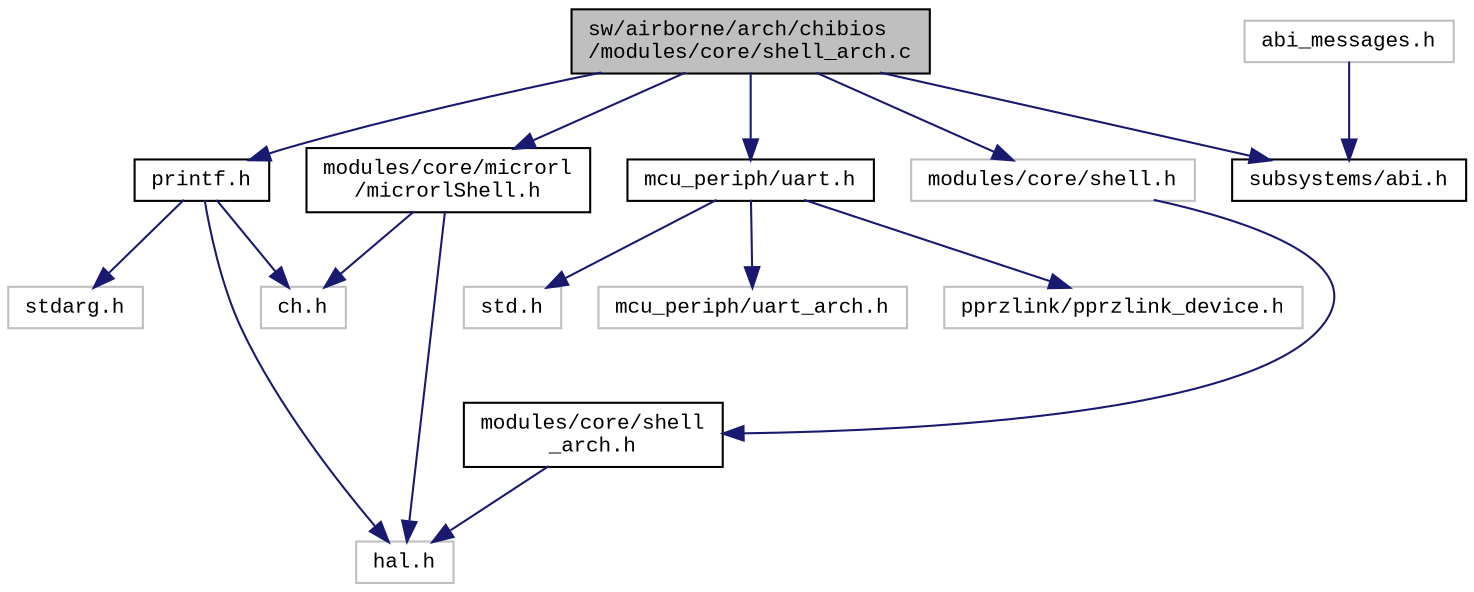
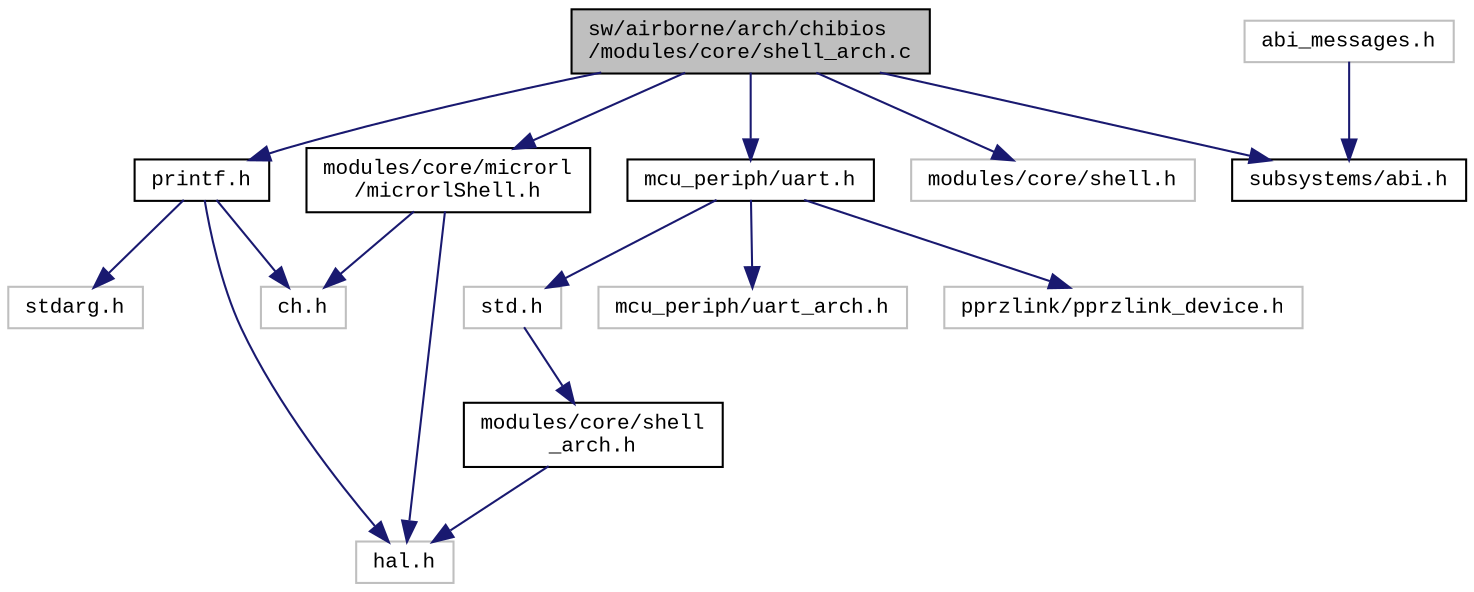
edge "modules/core/shell.h" -> "modules/core/shell _arch.h": now "std.h" -> "modules/core/shell _arch.h"
